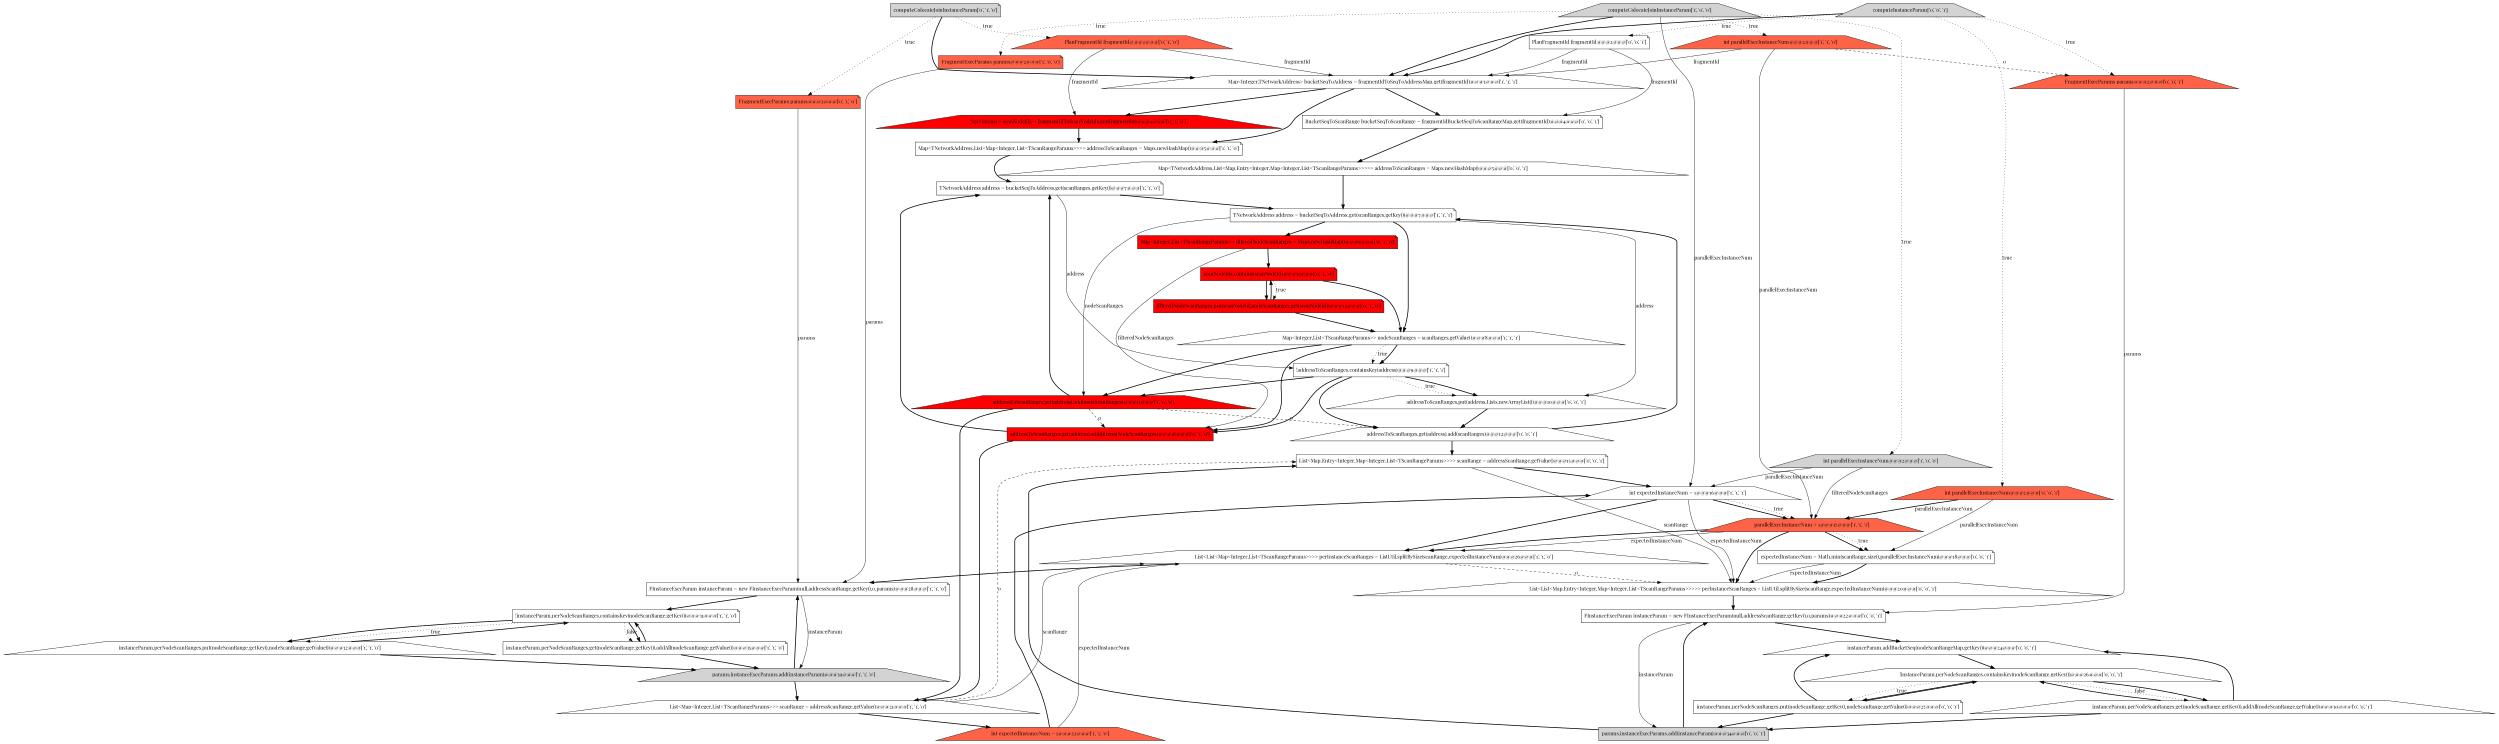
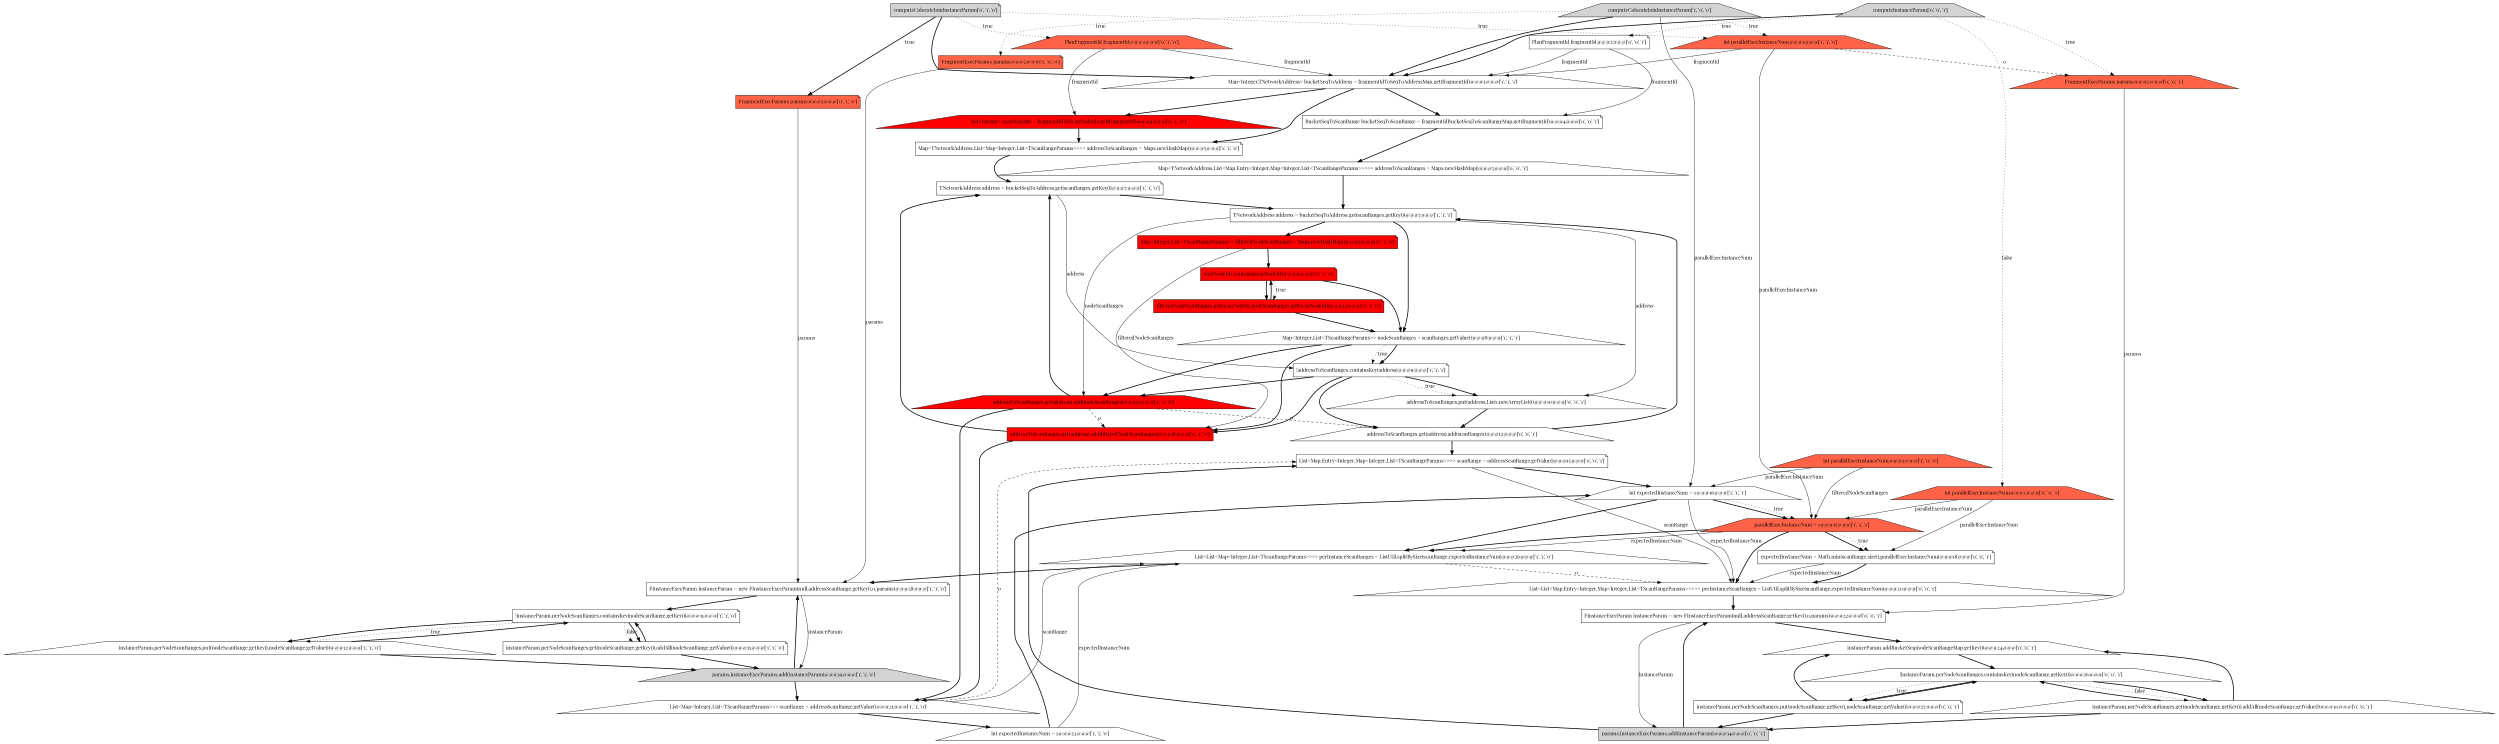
edge "computeColocateJoinInstanceParam['0', '1', '0']" -> "int parallelExecInstanceNum@@@2@@@['1', '1', '0']": added, label "true"
edge "computeColocateJoinInstanceParam['0', '1', '0']" -> "FragmentExecParams params@@@2@@@['0', '1', '0']": style dotted -> bold
edge "computeColocateJoinInstanceParam['1', '0', '0']" -> "int parallelExecInstanceNum@@@2@@@['1', '0', '0']": removed, label "true"
edge "computeInstanceParam['0', '0', '1']" -> "int parallelExecInstanceNum@@@2@@@['0', '0', '1']": label "true" -> "false"
node "int parallelExecInstanceNum@@@2@@@['1', '0', '0']": fillcolor lightgray -> tomato
edge "int parallelExecInstanceNum@@@2@@@['0', '0', '1']" -> "parallelExecInstanceNum > 1@@@17@@@['1', '1', '1']": style bold -> solid
node "int expectedInstanceNum = 1@@@22@@@['1', '1', '0']": fillcolor tomato -> white
